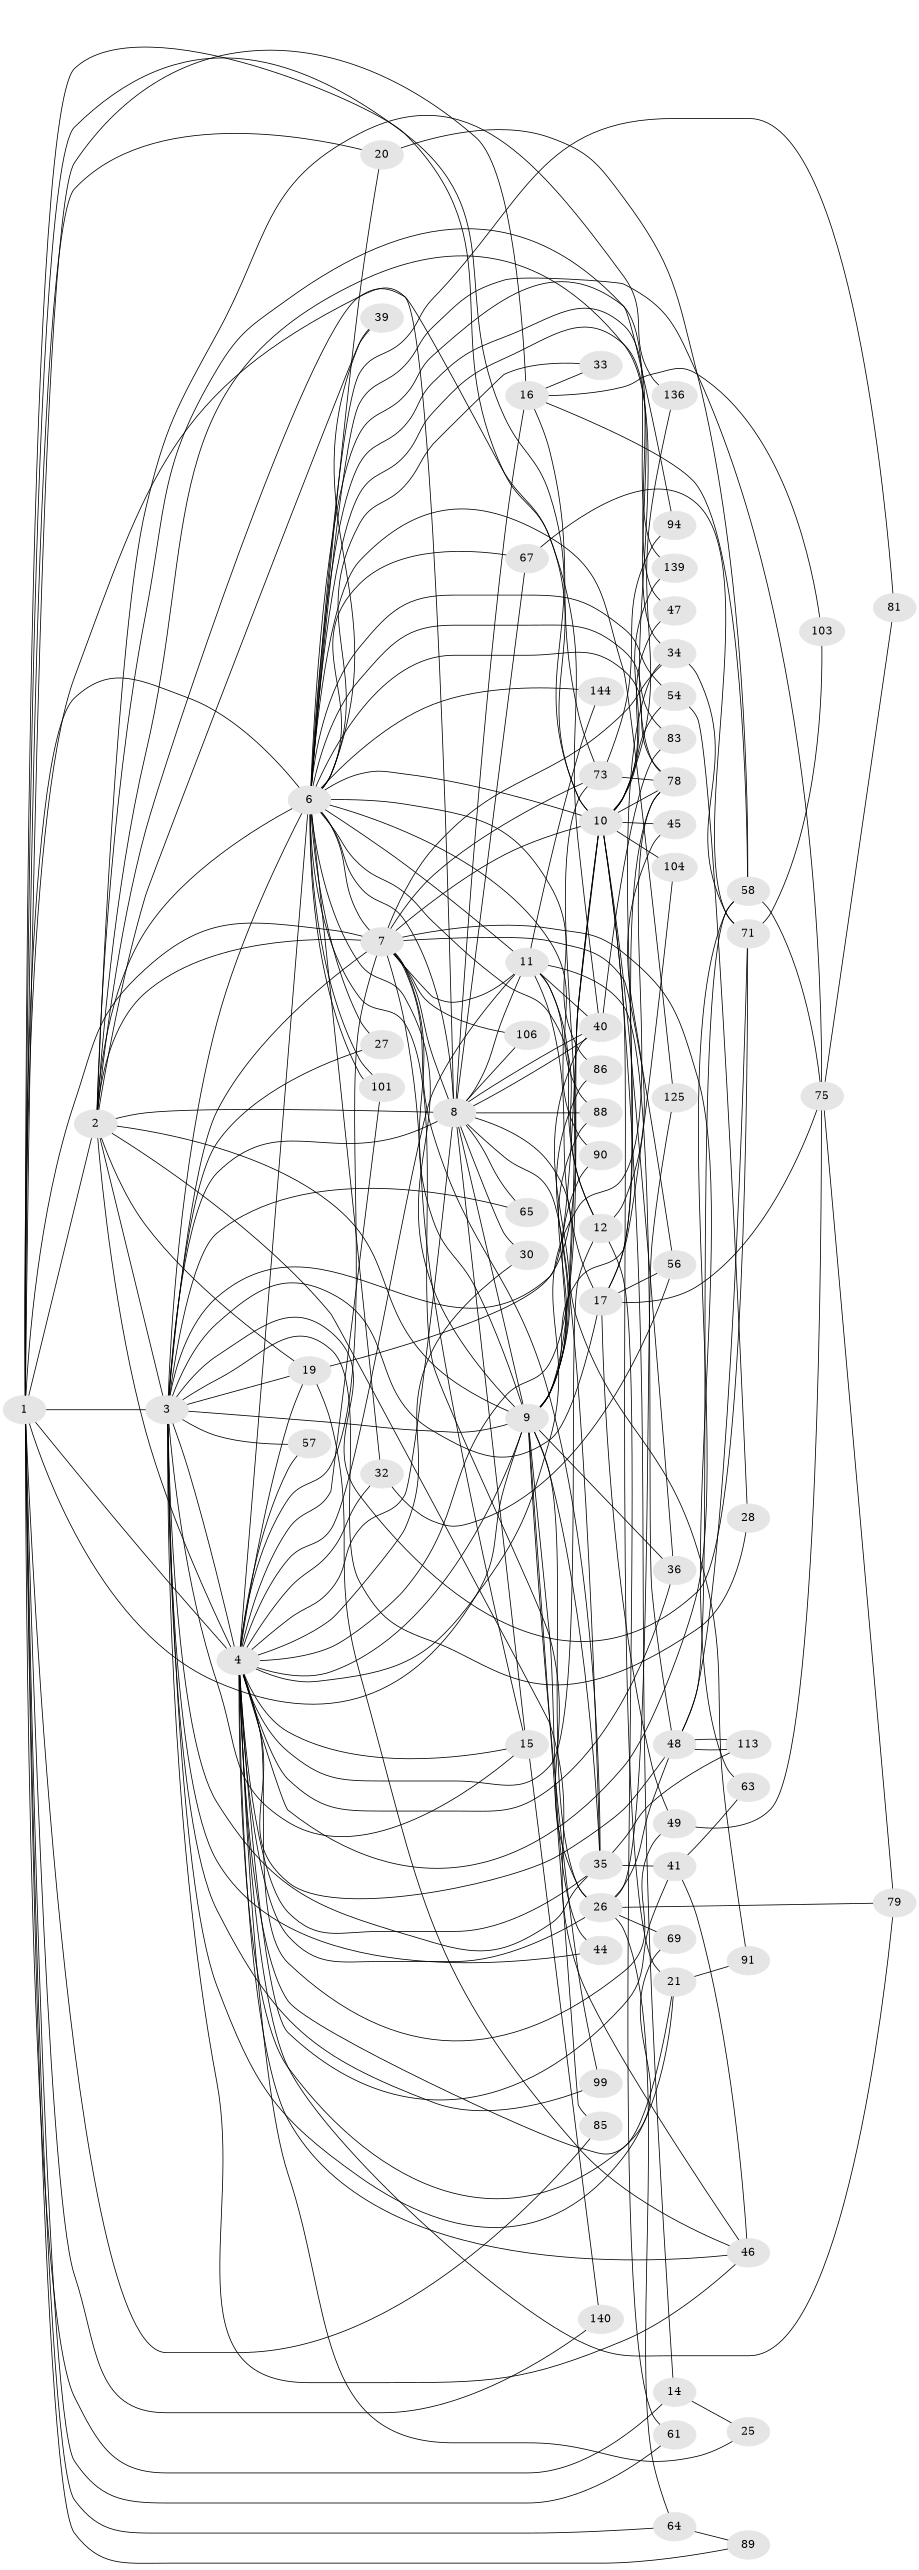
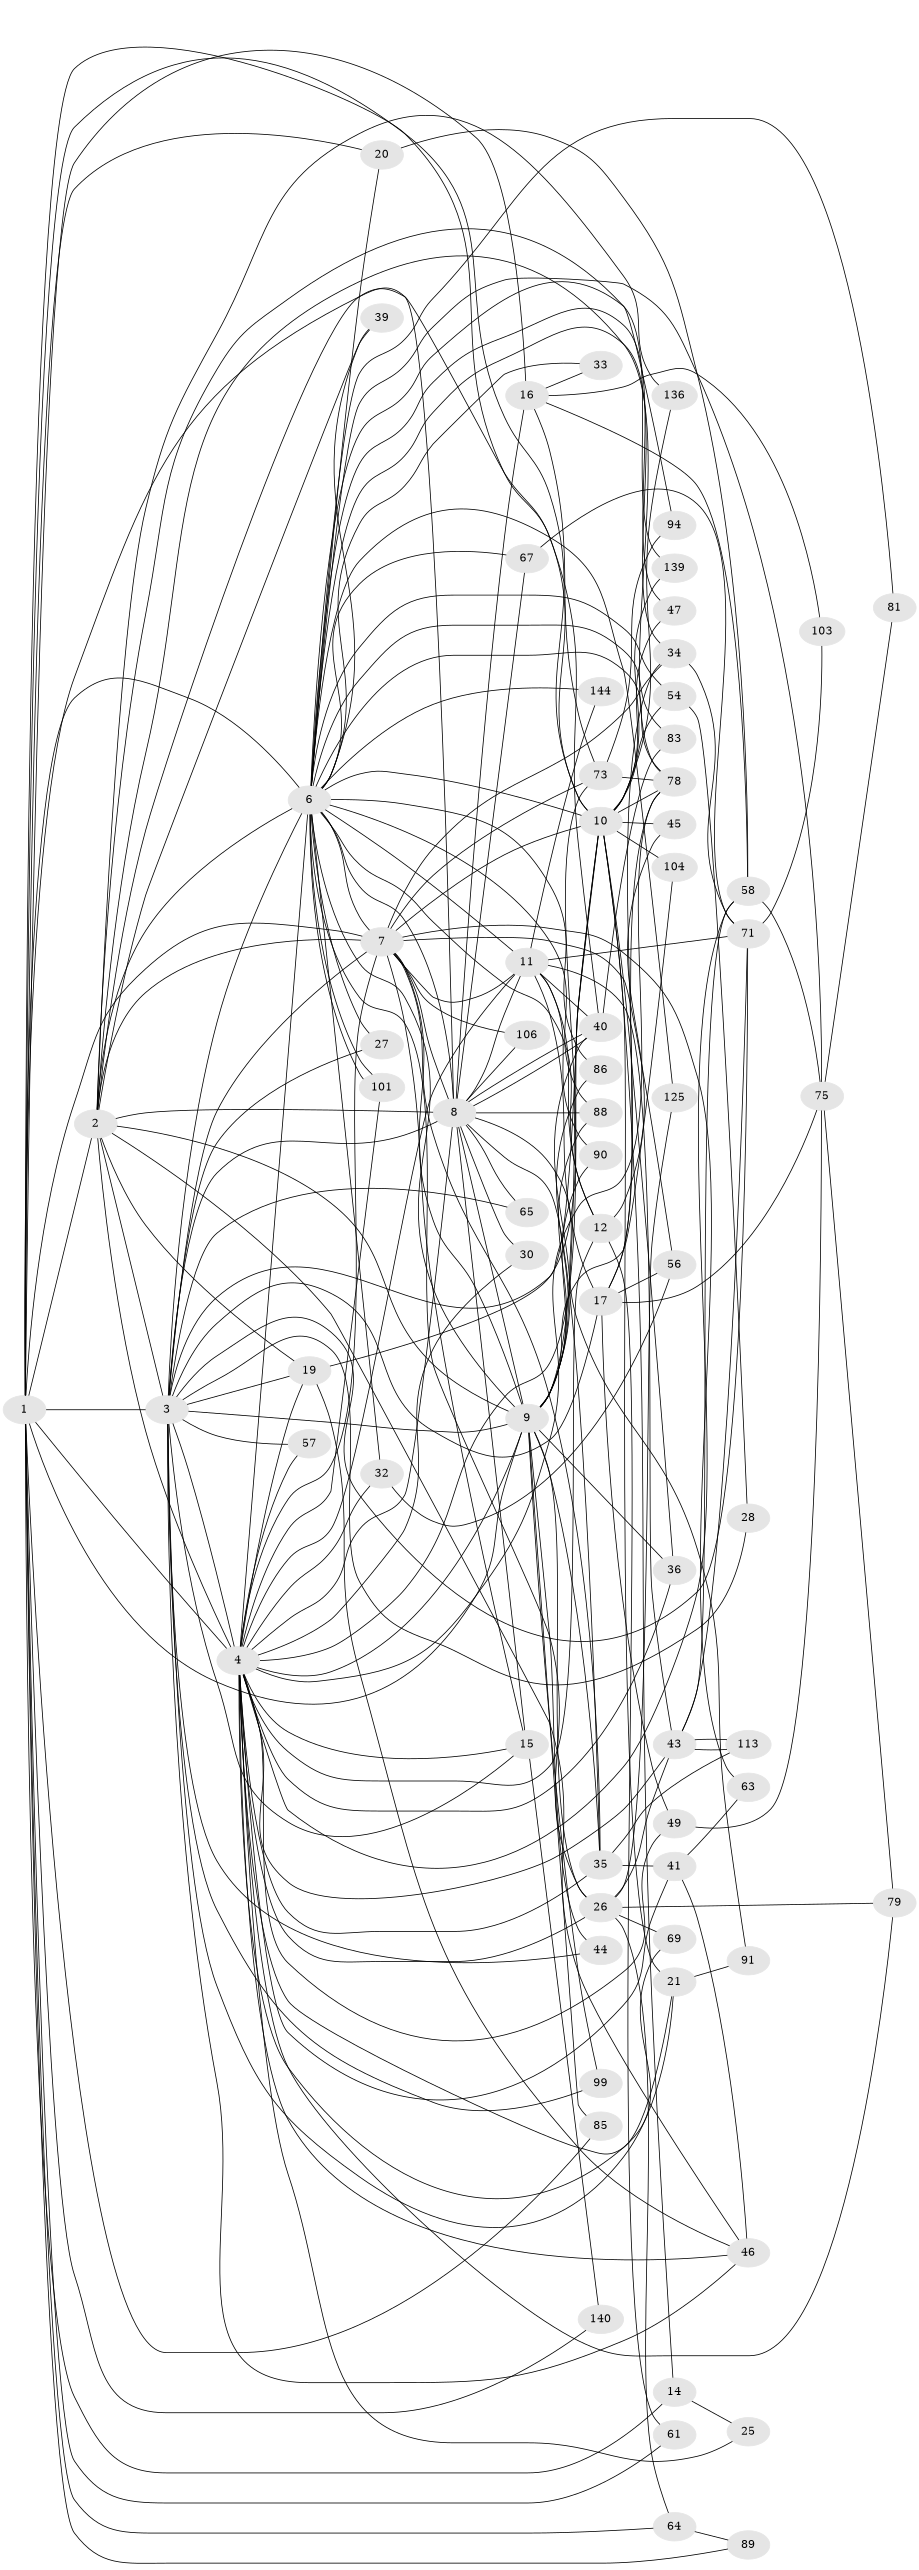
edge "71" -- "11": added
node "48": label "48" -> "43"
edge "3" -- "35": removed
